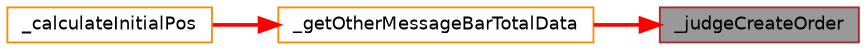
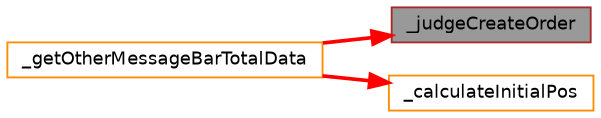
edge "_calculateInitialPos" -> "_getOtherMessageBarTotalData": reversed
